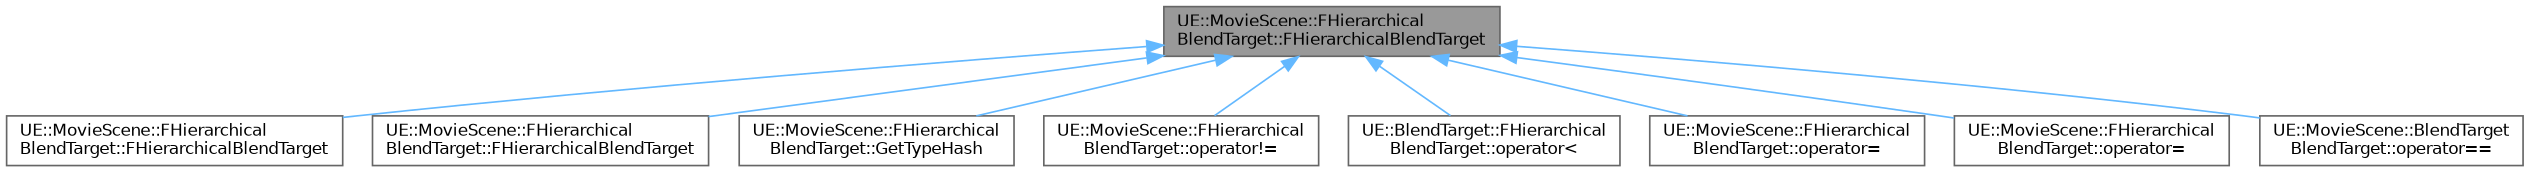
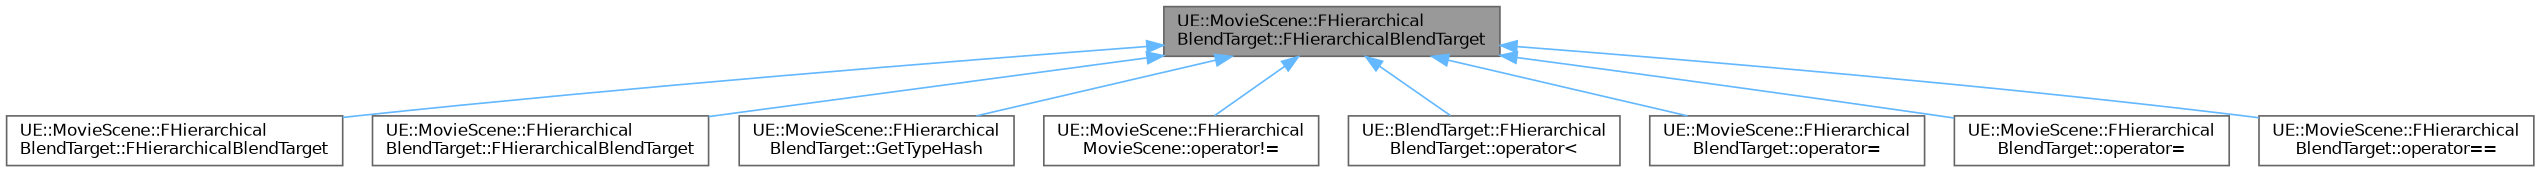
node "UE::MovieScene::FHierarchical BlendTarget::operator!=": label "UE::MovieScene::FHierarchical BlendTarget::operator!=" -> "UE::MovieScene::FHierarchical MovieScene::operator!="
node "UE::MovieScene::BlendTarget BlendTarget::operator==": label "UE::MovieScene::BlendTarget BlendTarget::operator==" -> "UE::MovieScene::FHierarchical BlendTarget::operator=="
